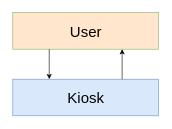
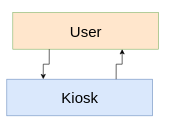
node "Kiosk": moved (86, 98) -> (80, 98)
